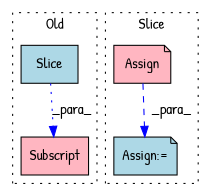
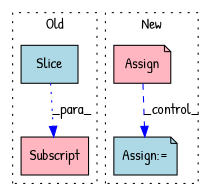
cluster "Slice": label "Slice" -> "New"
edge "Assign" -> "Assign:=": label "_para_" -> "_control_"
